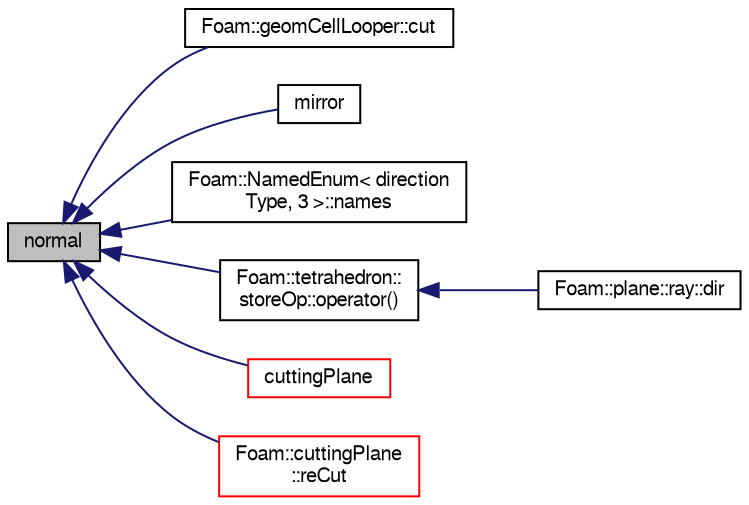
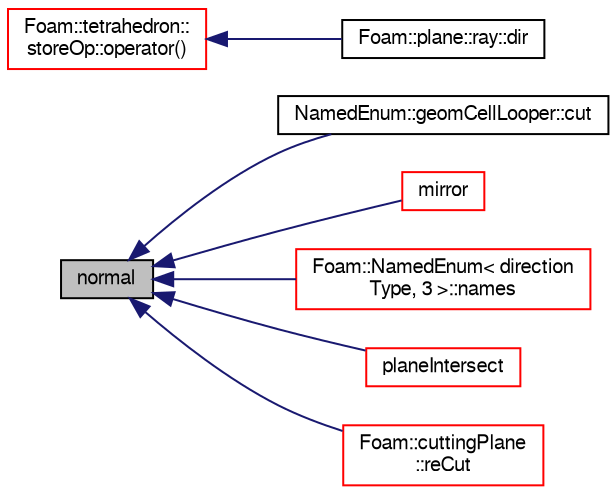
node "Foam::geomCellLooper::cut": label "Foam::geomCellLooper::cut" -> "NamedEnum::geomCellLooper::cut"
node "mirror": color black -> red
node "Foam::NamedEnum< direction Type, 3 >::names": color black -> red
edge "Foam::tetrahedron:: storeOp::operator()" -> "normal": removed
node "Foam::tetrahedron:: storeOp::operator()": color black -> red
node "cuttingPlane": label "cuttingPlane" -> "planeIntersect"
